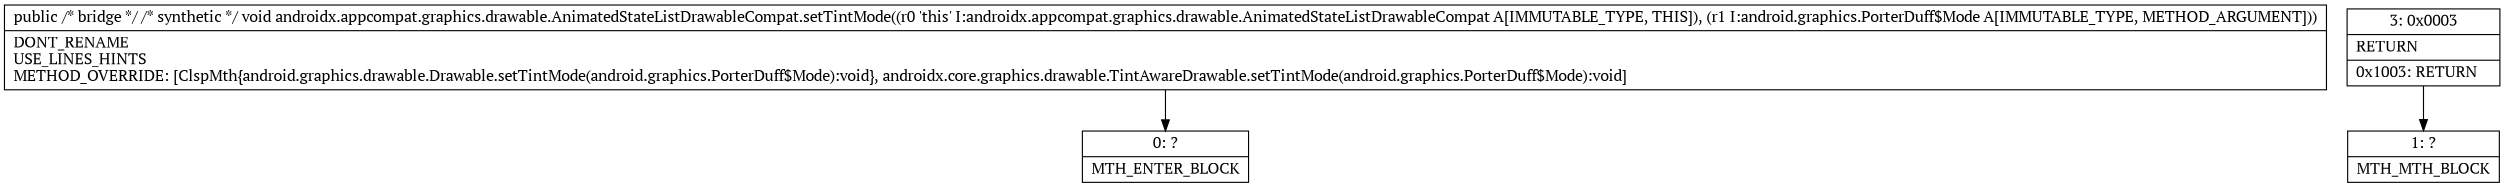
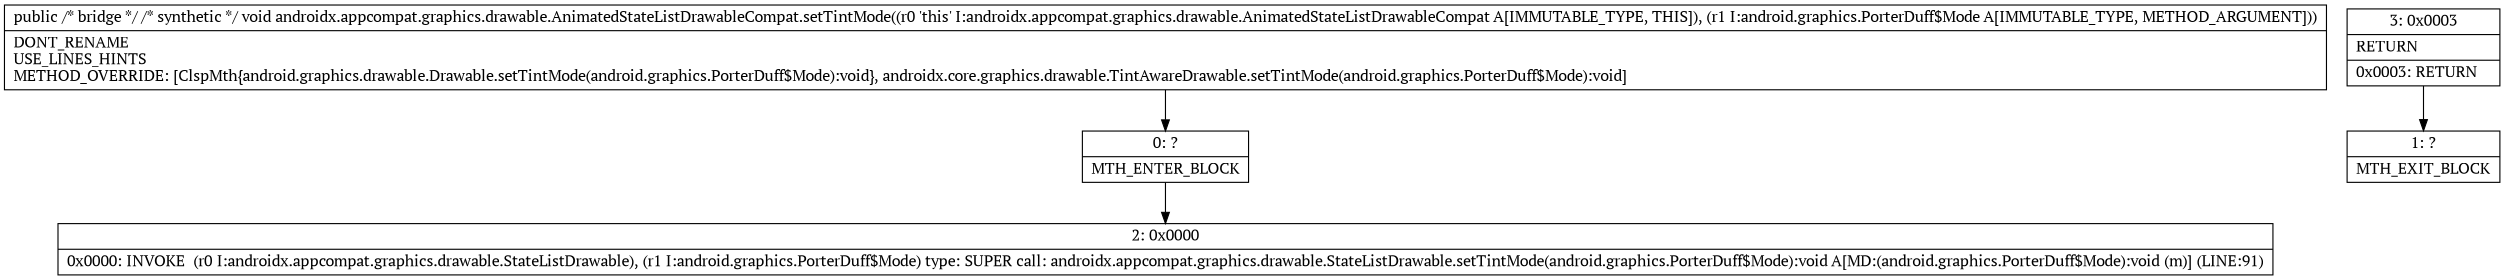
node "3: 0x0003": text "0x1003: RETURN" -> "0x0003: RETURN"
node "1: ?": text "MTH_MTH_BLOCK" -> "MTH_EXIT_BLOCK"
node "2: 0x0000": added
